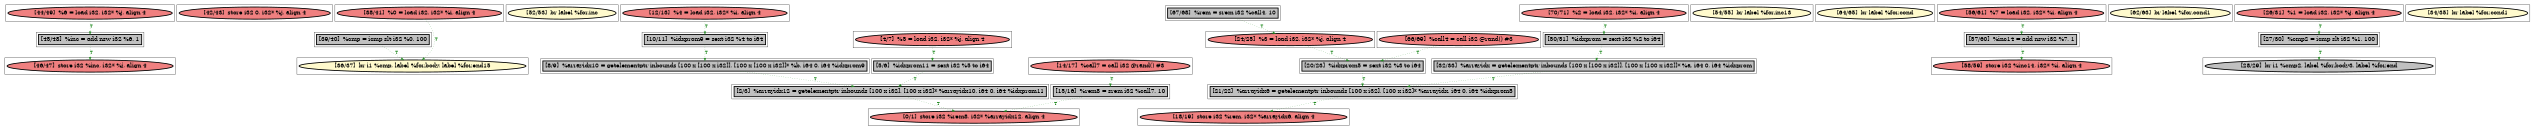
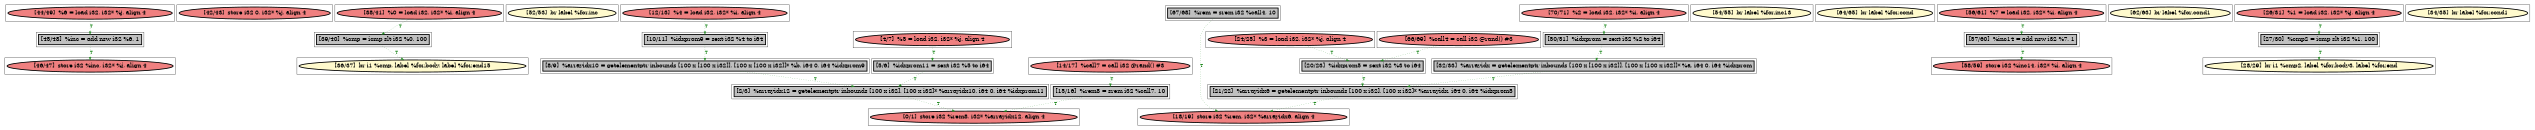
edge "[67/68]  %rem = srem i32 %call4, 10" -> "[24/25]  %3 = load i32, i32* %j, align 4": now "[67/68]  %rem = srem i32 %call4, 10" -> "[18/19]  store i32 %rem, i32* %arrayidx6, align 4"
edge "[38/41]  %0 = load i32, i32* %i, align 4" -> "[36/37]  br i1 %cmp, label %for.body, label %for.end15": now "[38/41]  %0 = load i32, i32* %i, align 4" -> "[39/40]  %cmp = icmp slt i32 %0, 100"
node "[28/29]  br i1 %cmp2, label %for.body3, label %for.end": fillcolor grey -> lemonchiffon
